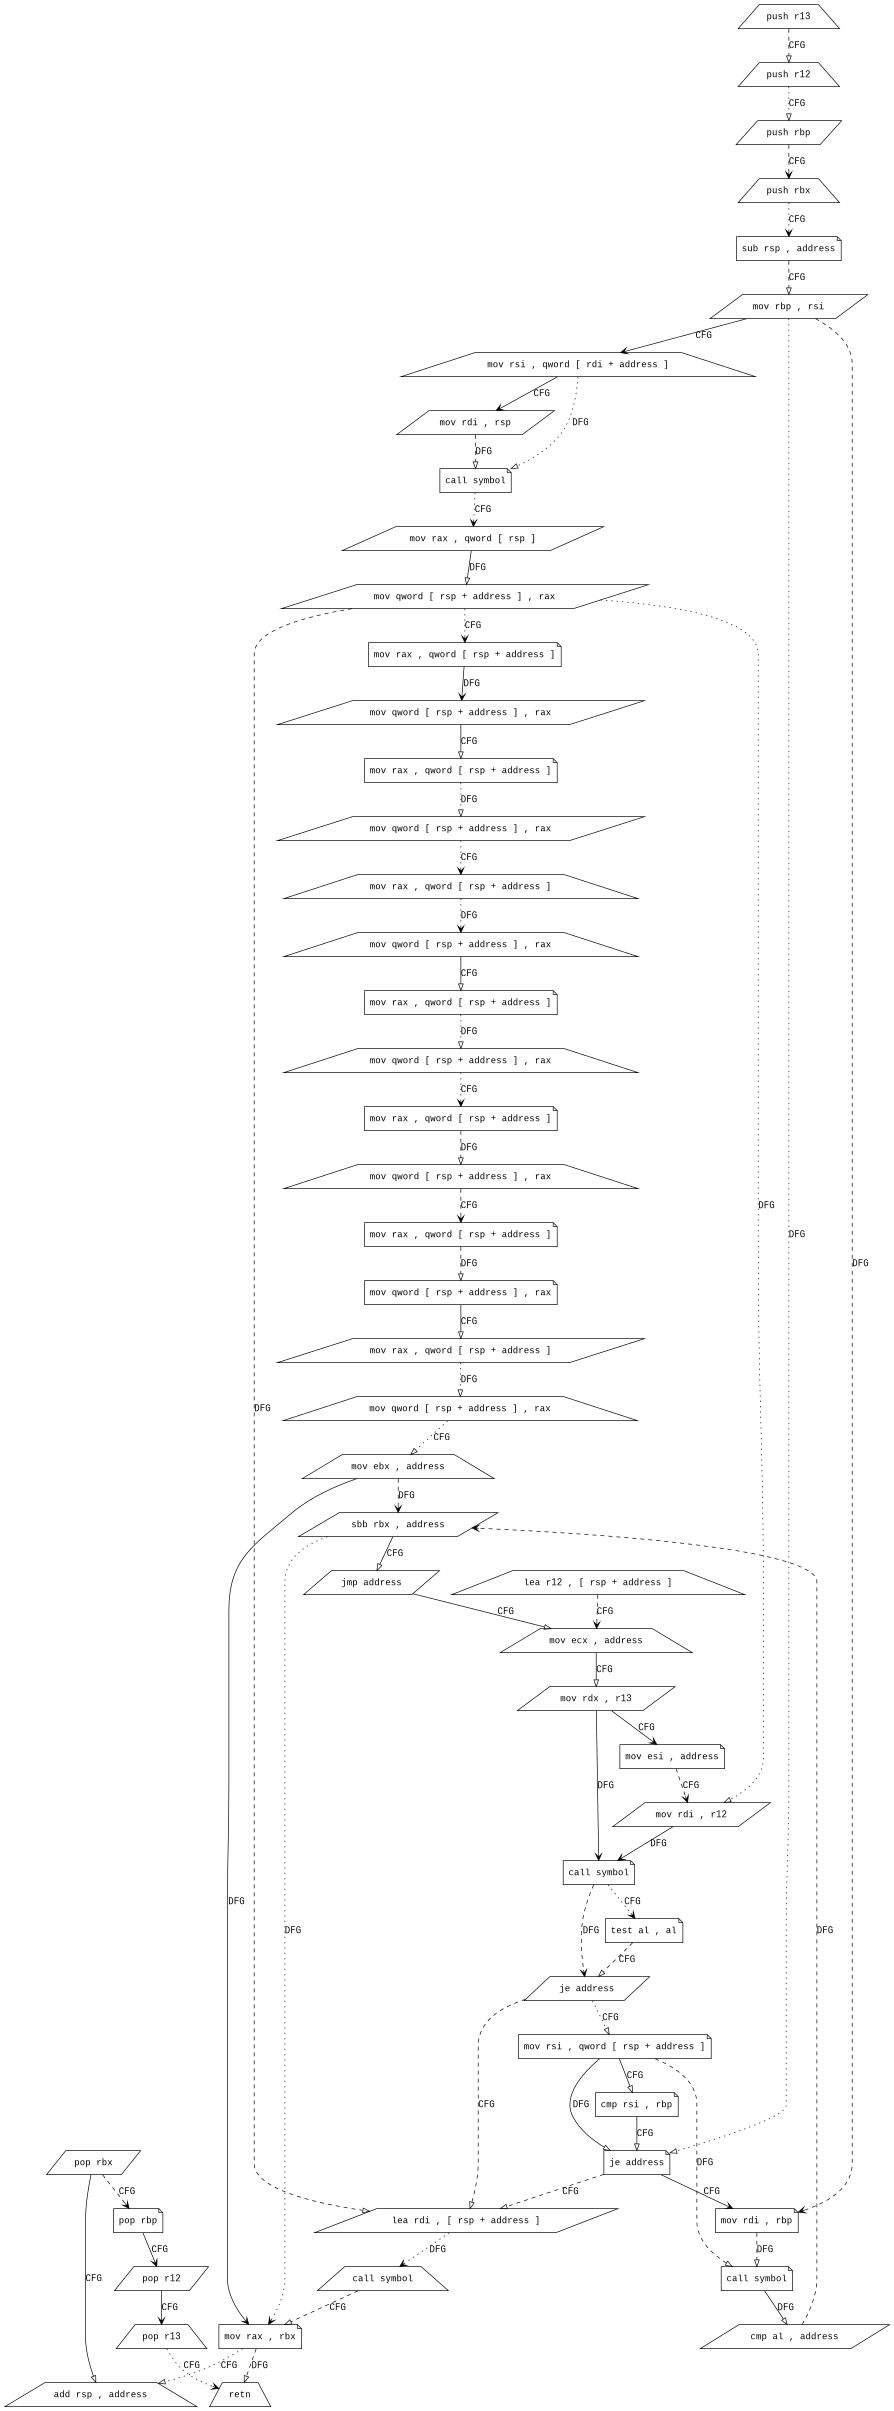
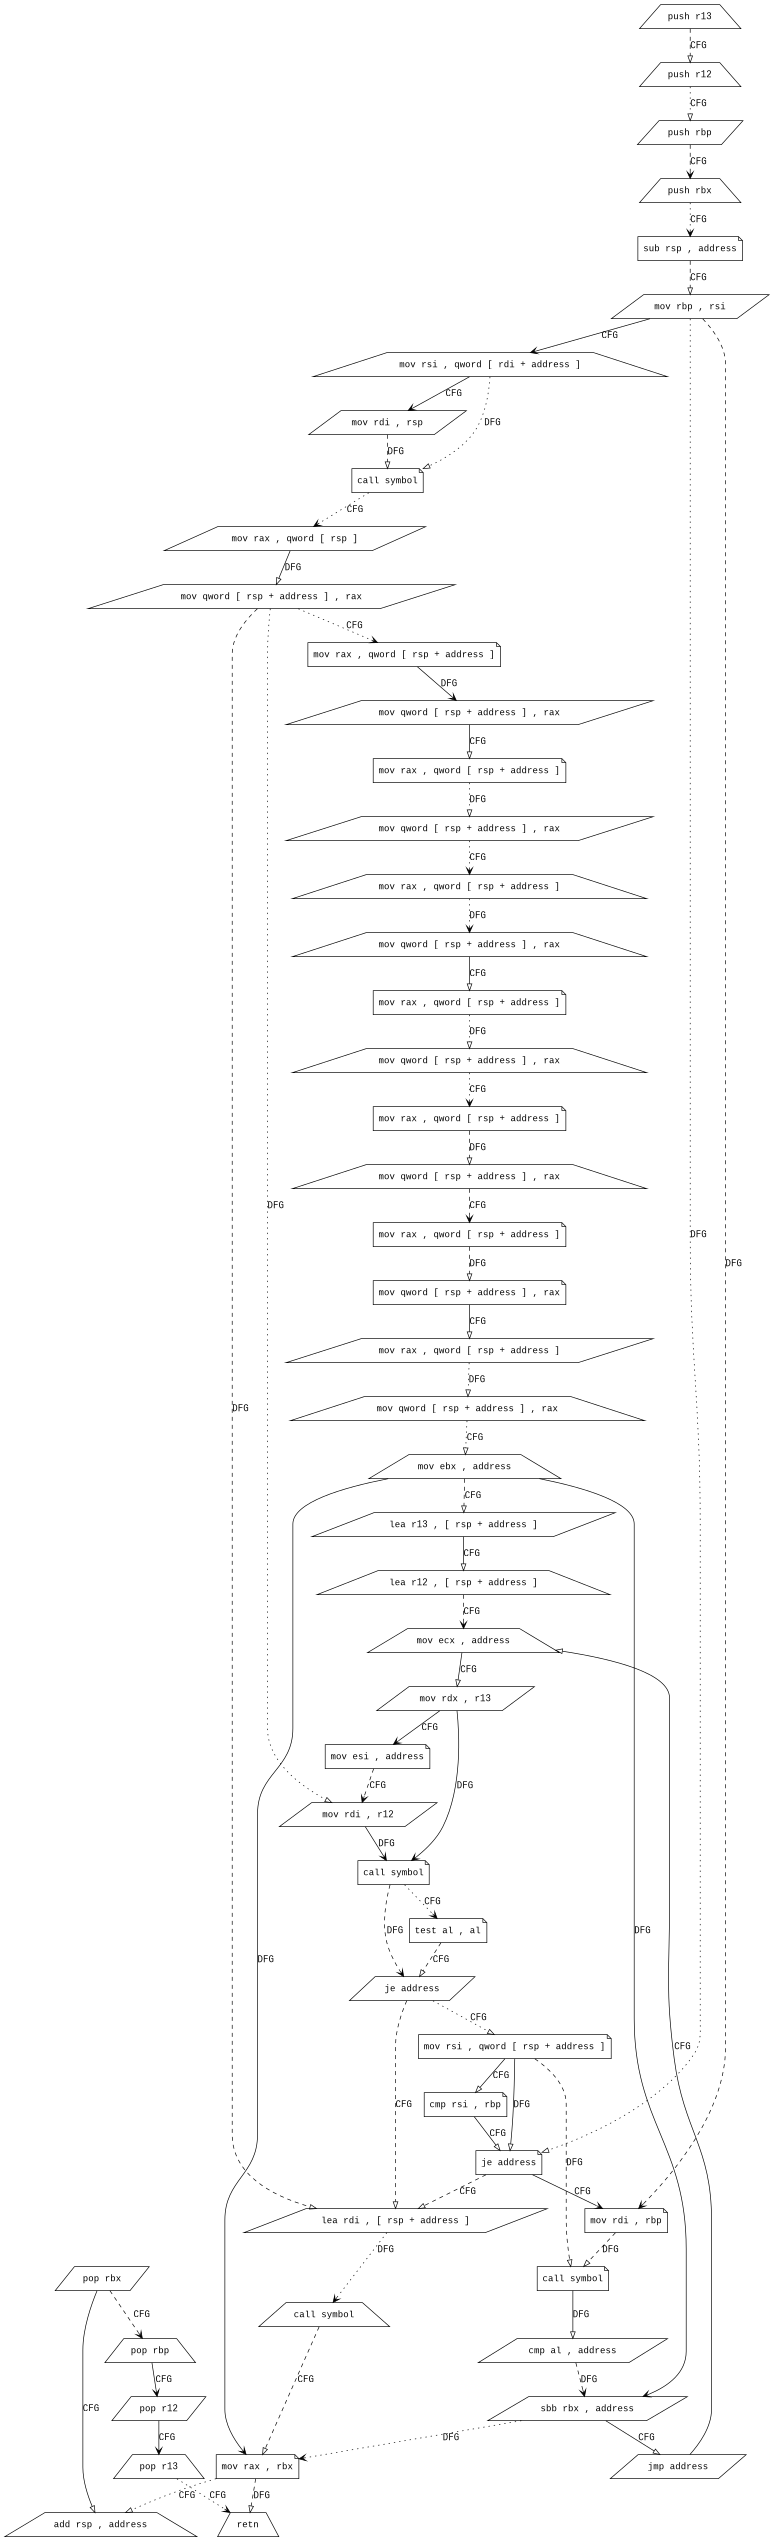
edge "mov ebx , address" -> "sbb rbx , address": style dashed -> solid
node "lea r13 , [ rsp + address ]": added
node "pop rbp": shape note -> trapezium
